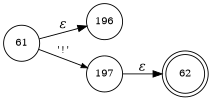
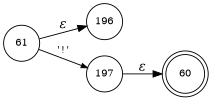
node "62": label "62" -> "60"
